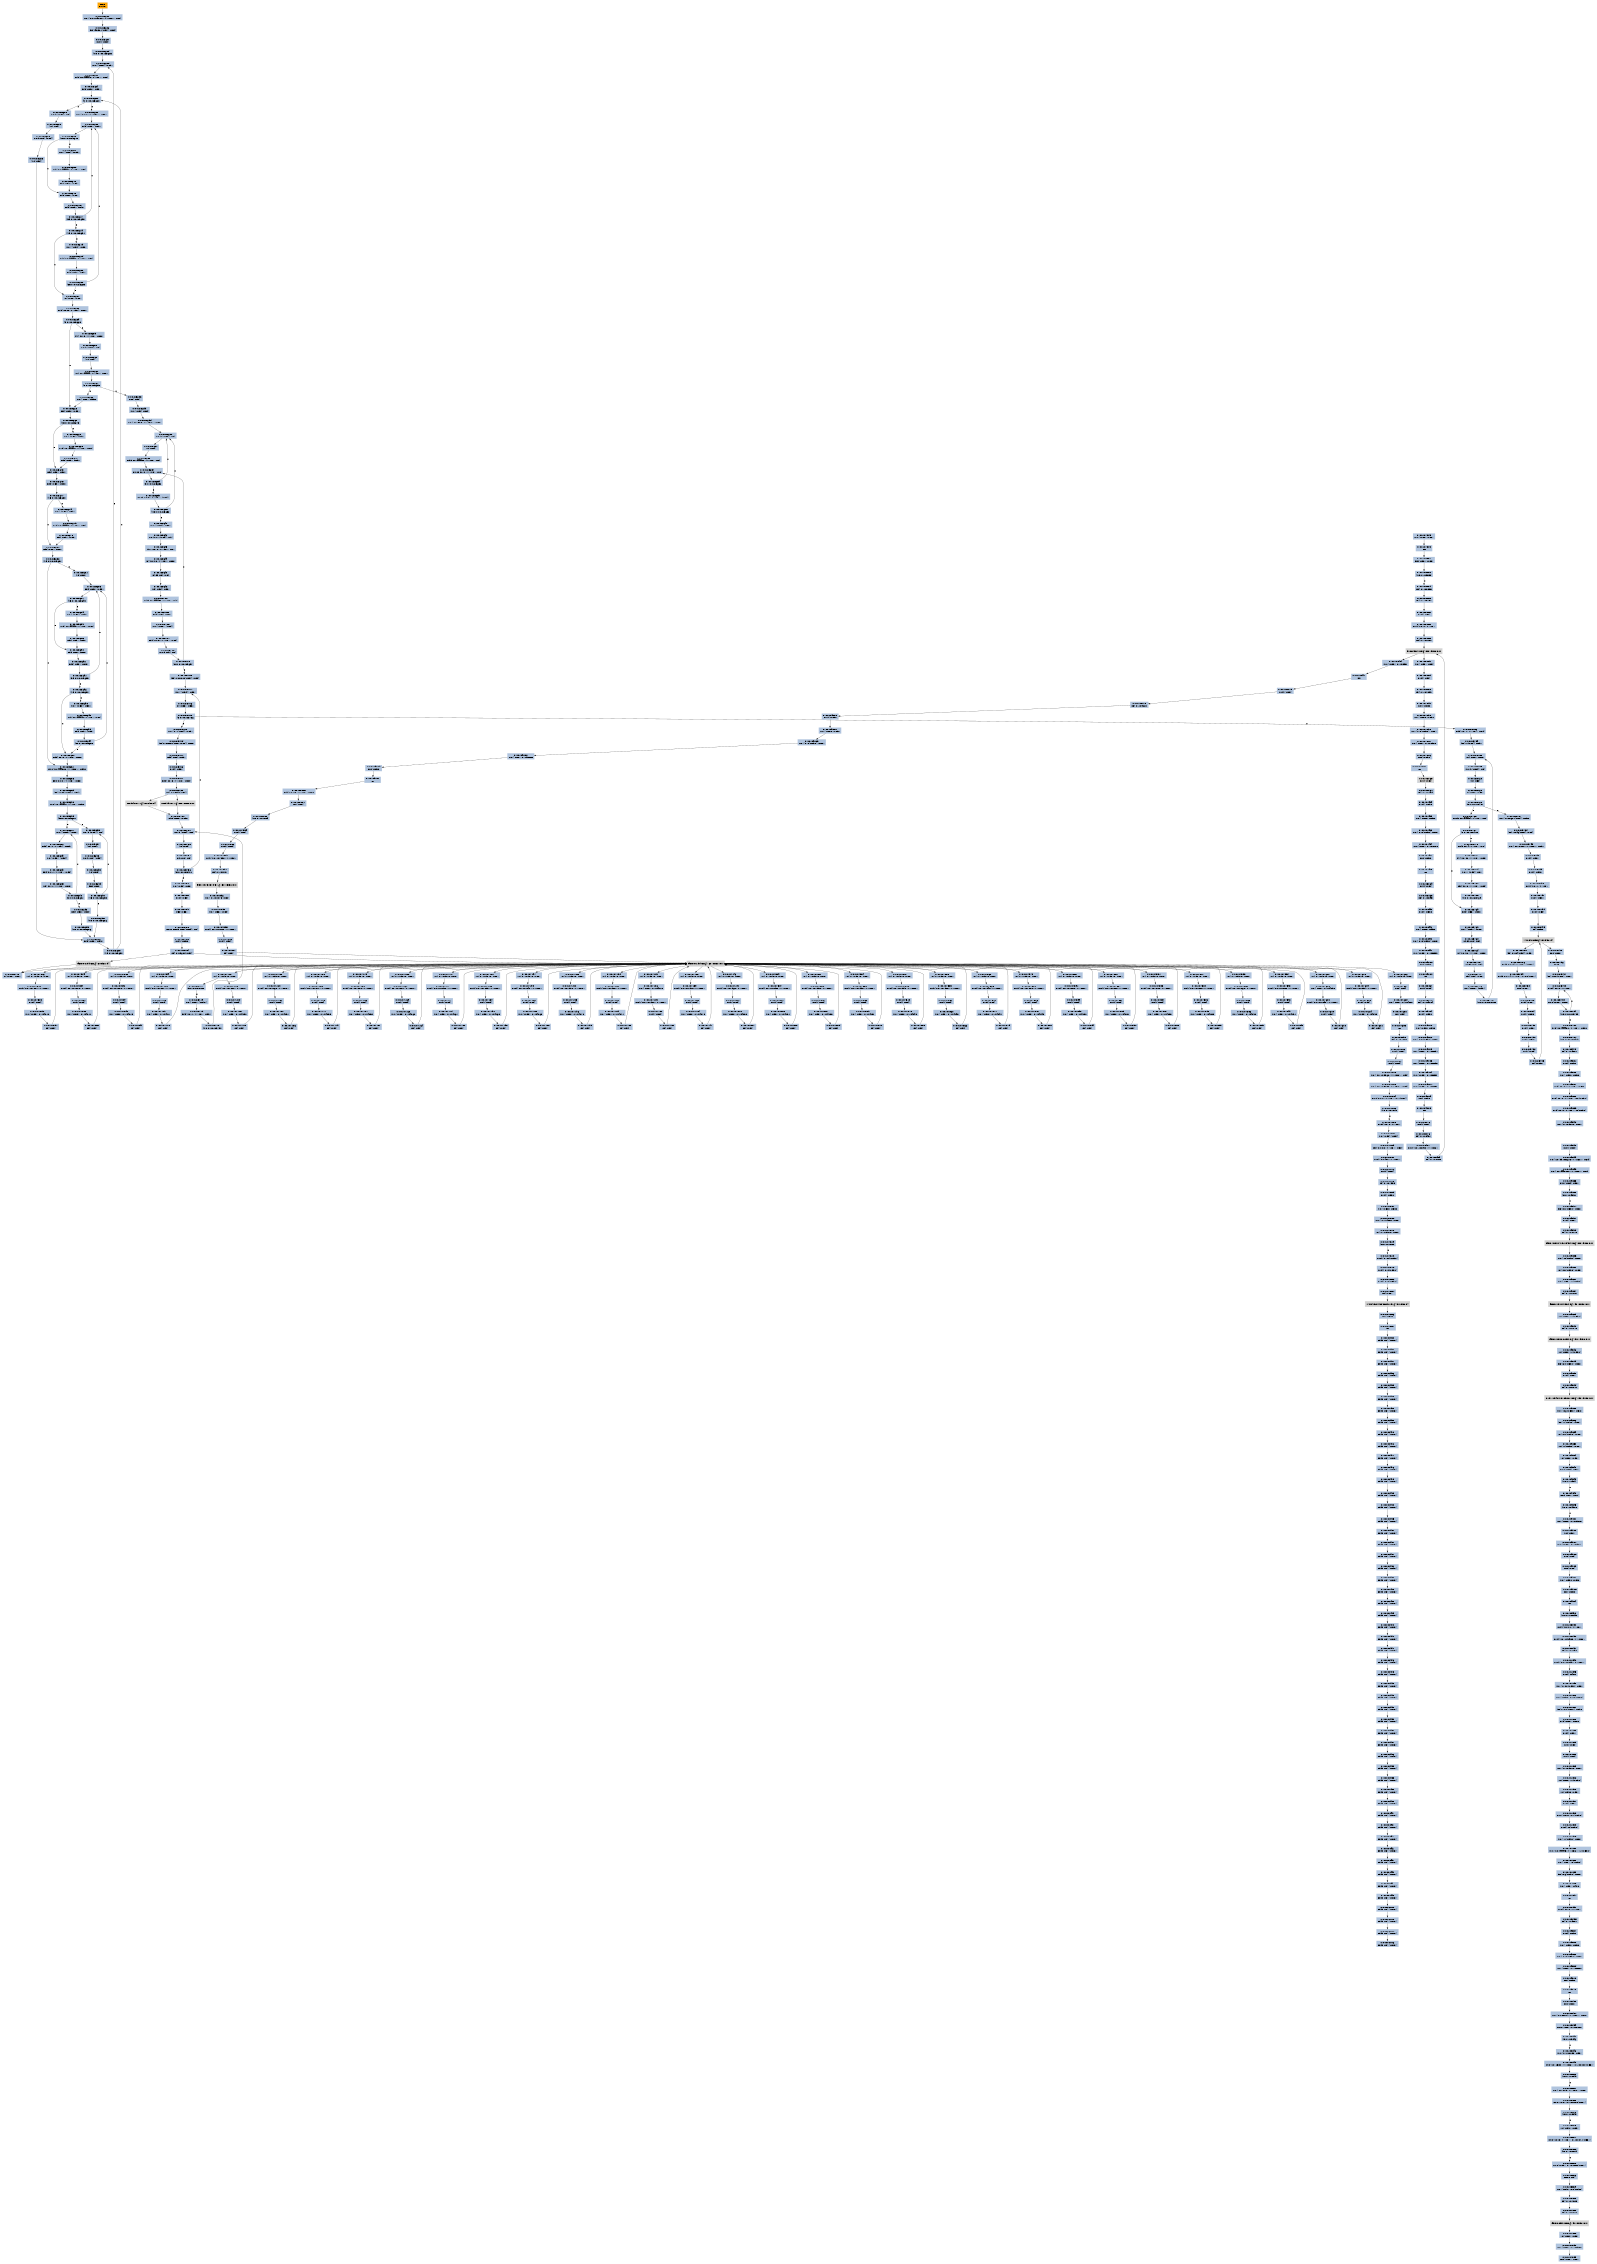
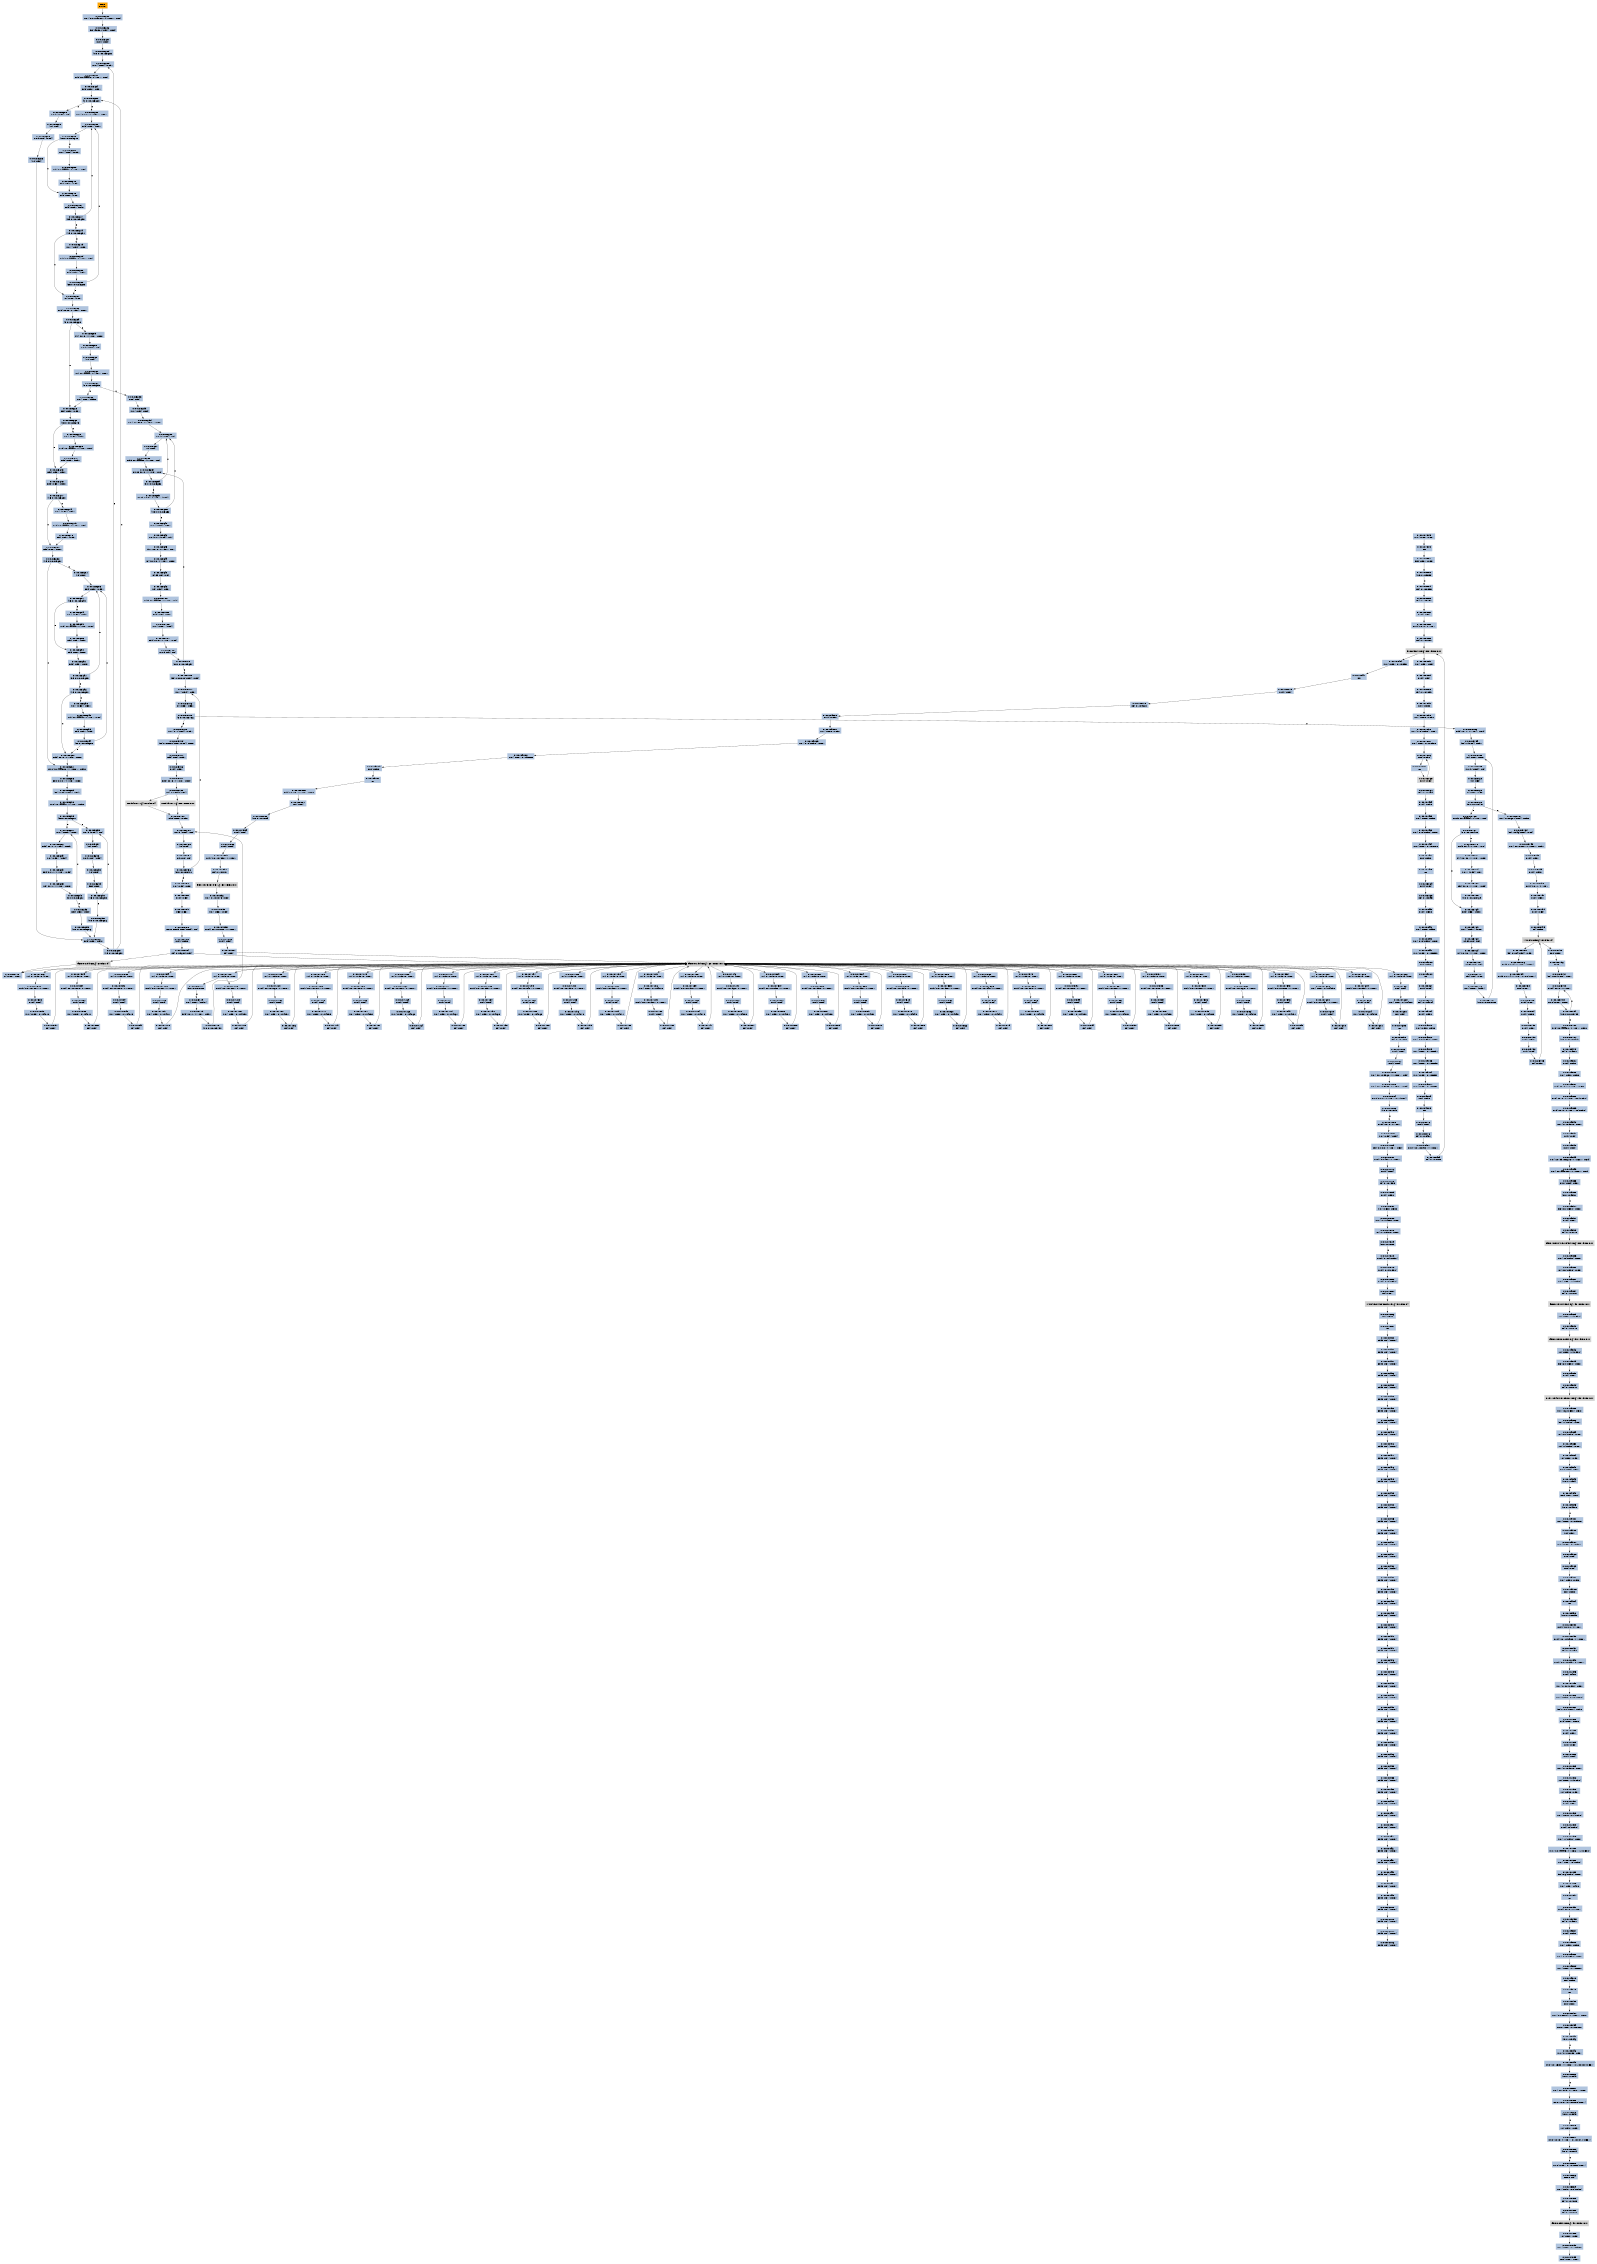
edge "0x00403163 pushl %esi" -> "0x00403164 call 0x404fa9": now "0x00403163 pushl %esi" -> "0x004078c6 popl %ebp"
node "0x00409a97 pushl %esi": added
node "0x00404cb8 cmpl %esp, -24(%ebp)": label "0x00404cb8 cmpl %esp, -24(%ebp)" -> "0x00404cb8 movl %esp, -24(%ebp)"
